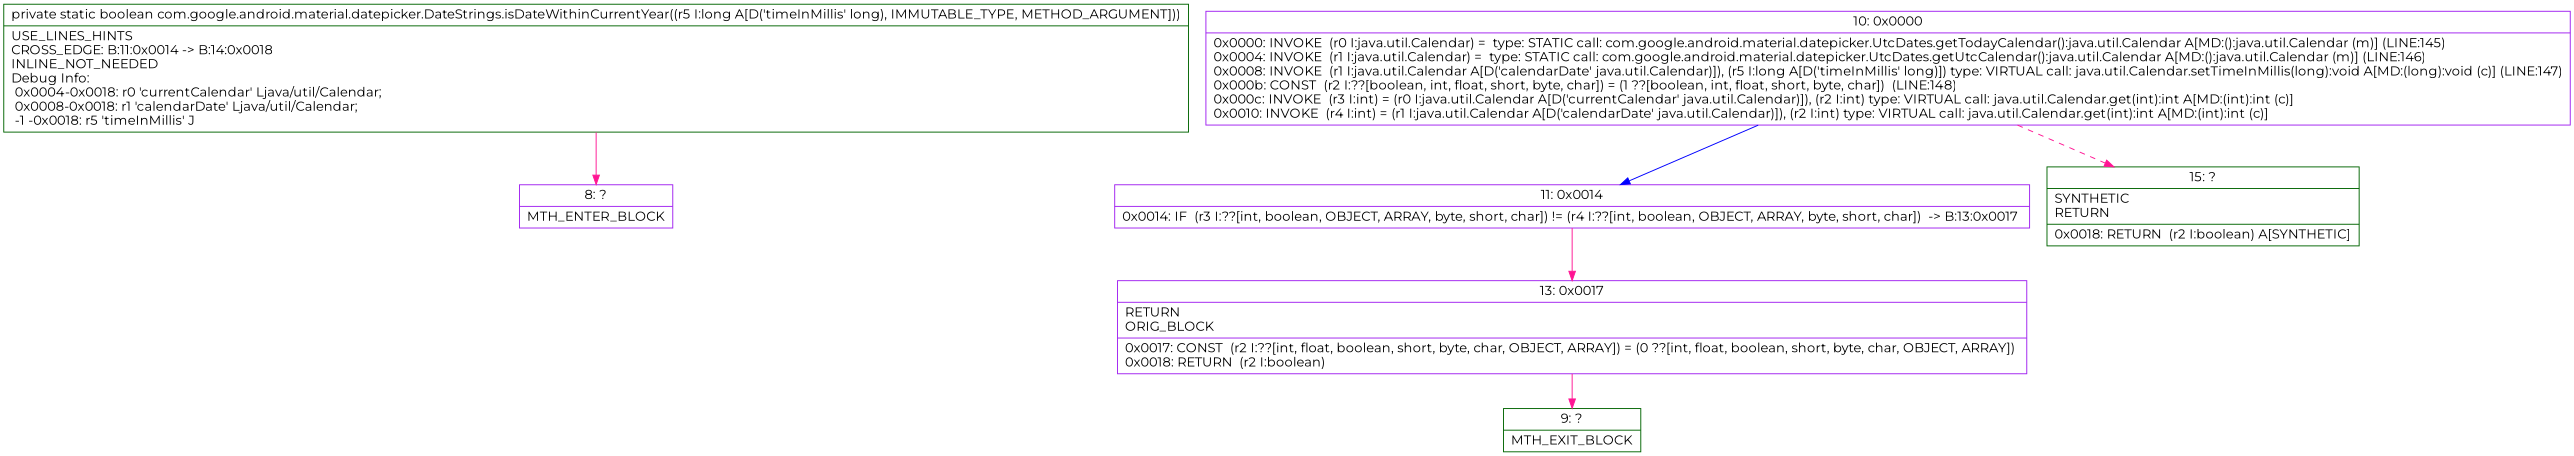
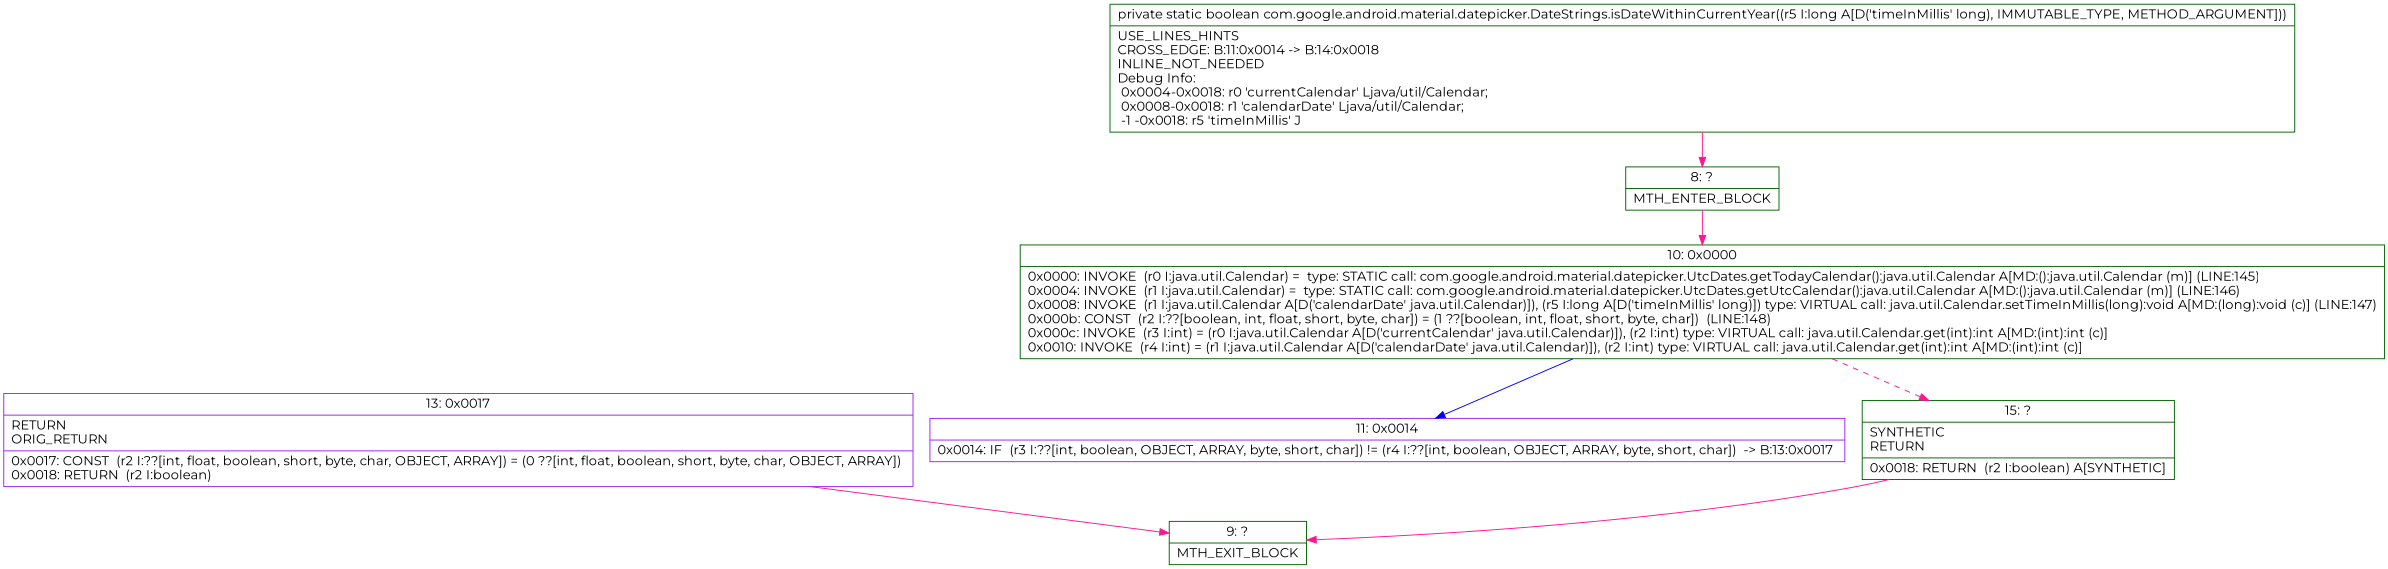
node "10: 0x0000": color purple -> darkgreen
node "8: ?": color purple -> darkgreen
edge "8: ?" -> "10: 0x0000": added
edge "11: 0x0014" -> "13: 0x0017": removed
node "13: 0x0017": text "ORIG_BLOCK" -> "ORIG_RETURN"
edge "15: ?" -> "9: ?": added
